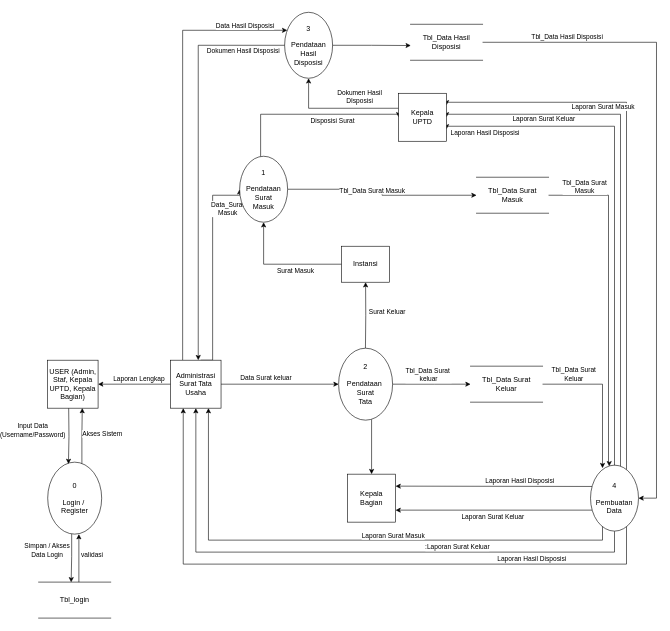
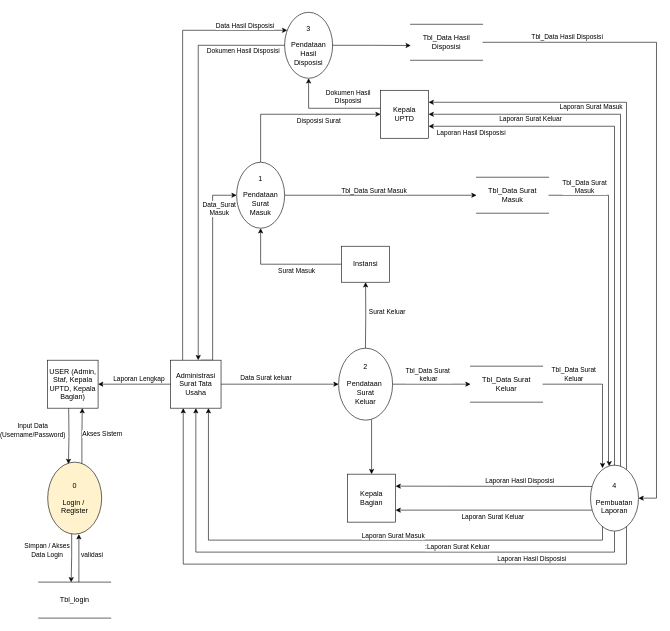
node "Kepala UPTD": moved (423, 117) -> (405, 114)
node "1 Pendataan Surat Masuk": moved (264, 189) -> (261, 195)
node "2 Pendataan Surat Tata": label "2 Pendataan Surat Tata" -> "2 Pendataan Surat Keluar"
node "0 Login / Register": fillcolor #ffffff -> #fff2cc
node "4 Pembuatan Data": label "4 Pembuatan Data" -> "4 Pembuatan Laporan"
